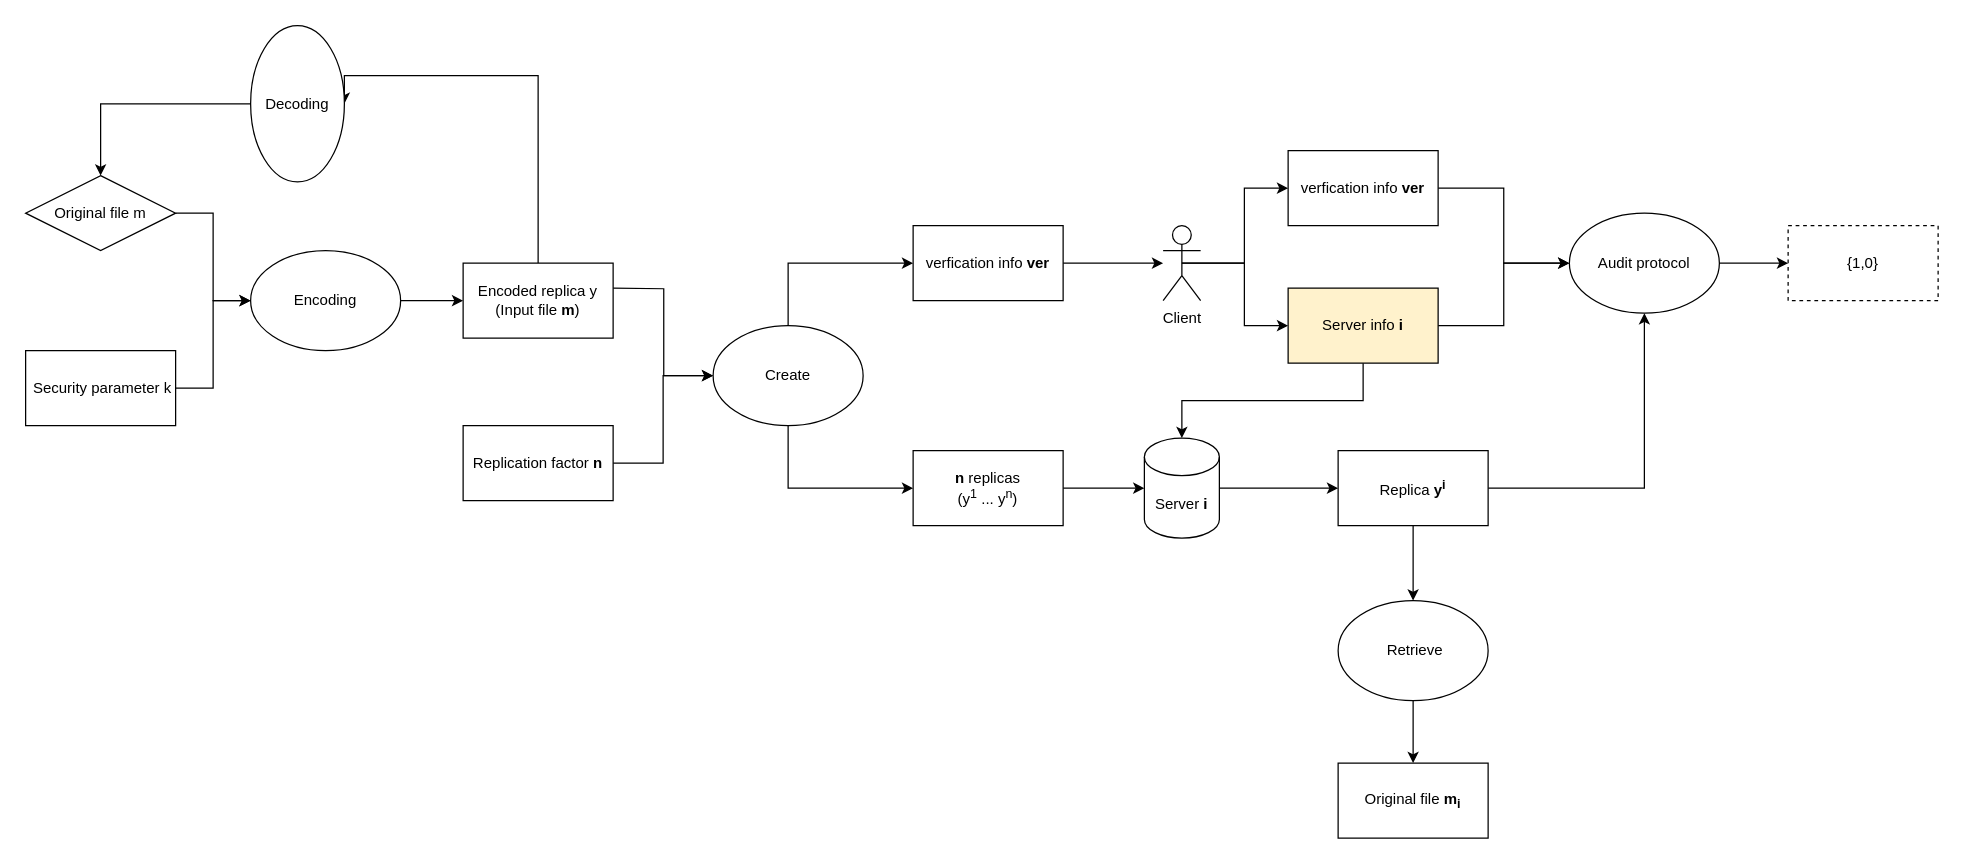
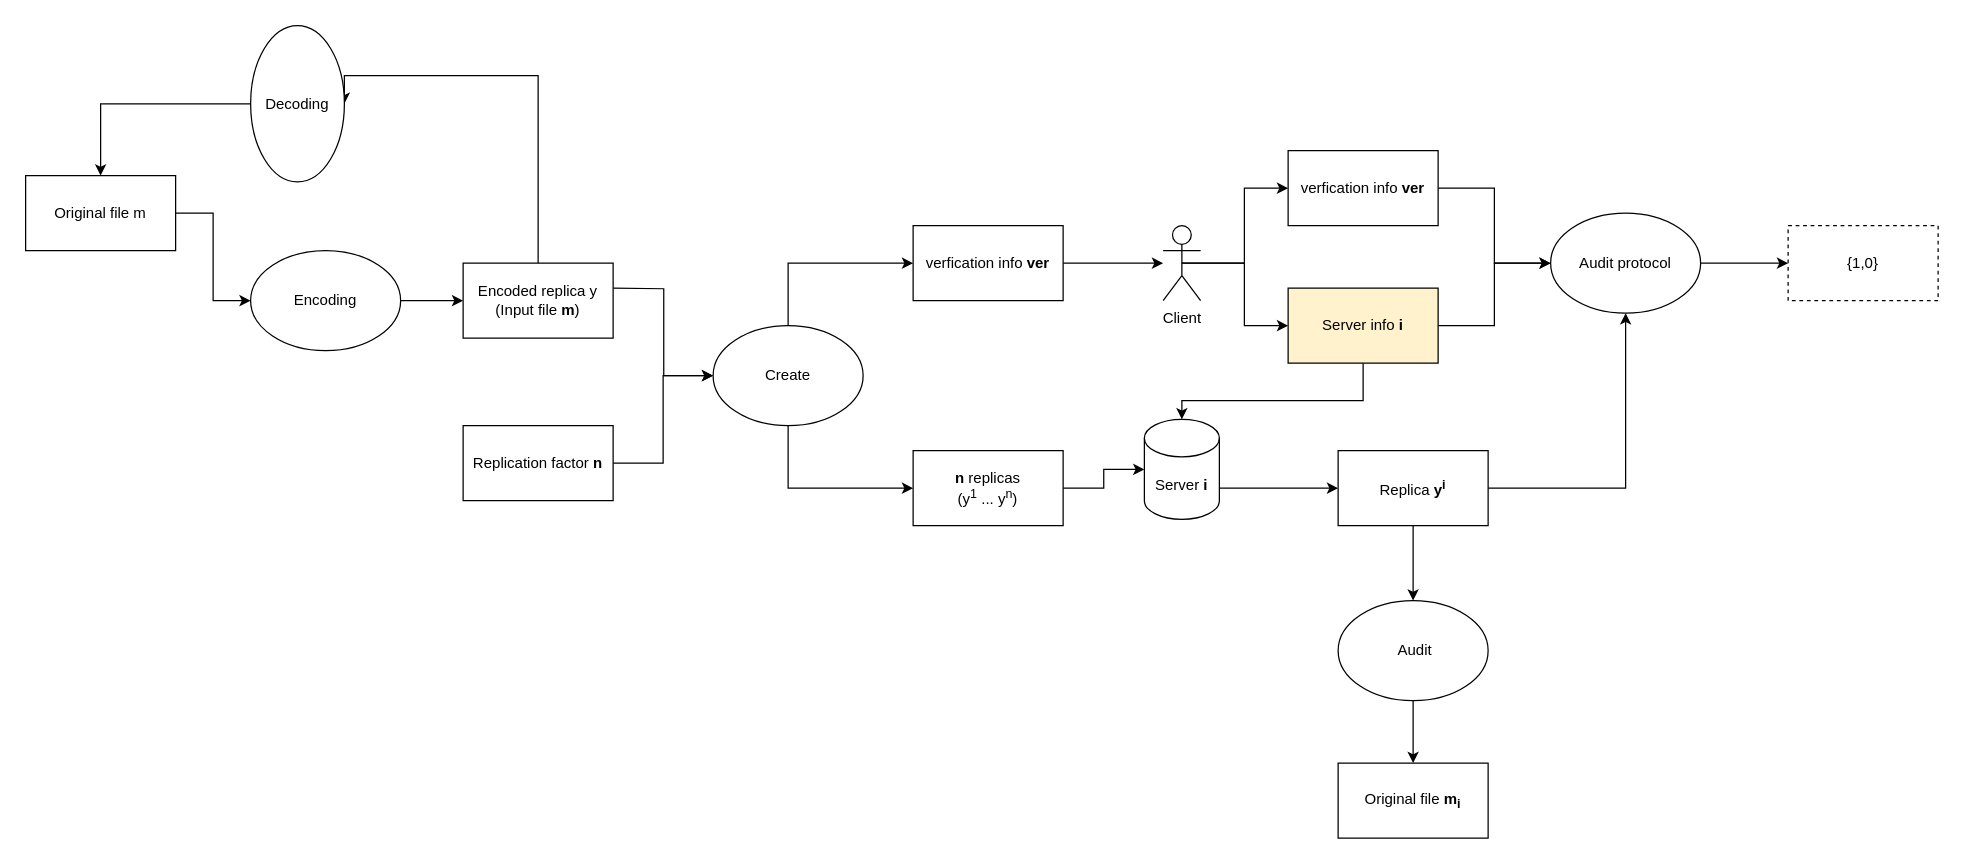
node "Original file m": shape diamond -> rectangle
node "Audit protocol": moved (1644, 263) -> (1626, 263)
edge "Security parameter k" -> "Encoding": removed
node "Security parameter k": removed
node "Server i": moved (1182, 488) -> (1182, 469)
node "Retrieve": label "Retrieve" -> "Audit"
